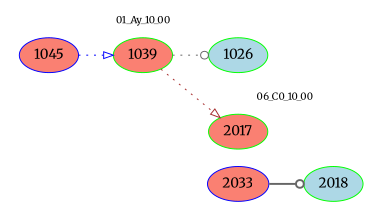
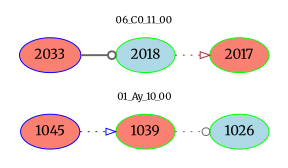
edge "1039" -> "2017": now "2018" -> "2017"
cluster "06_C0_10_00": label "06_C0_10_00" -> "06_C0_11_00"
